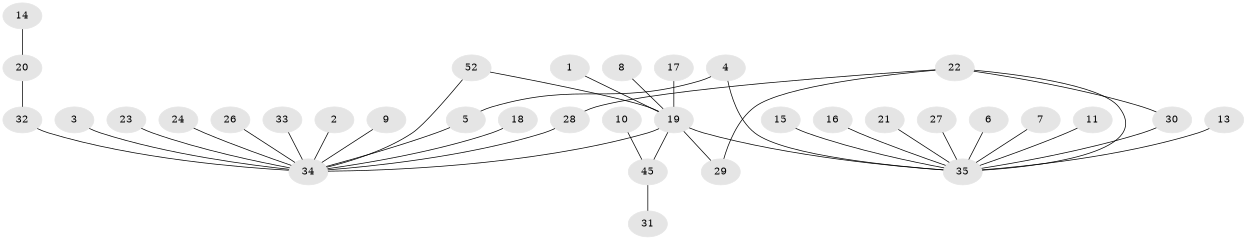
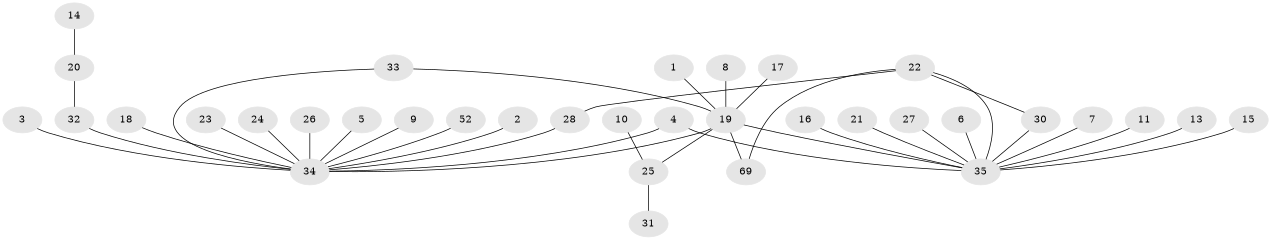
edge "52" -- "19": now "33" -- "19"
edge "4" -- "5": now "4" -- "34"
node "45": label "45" -> "25"
node "29": label "29" -> "69"
